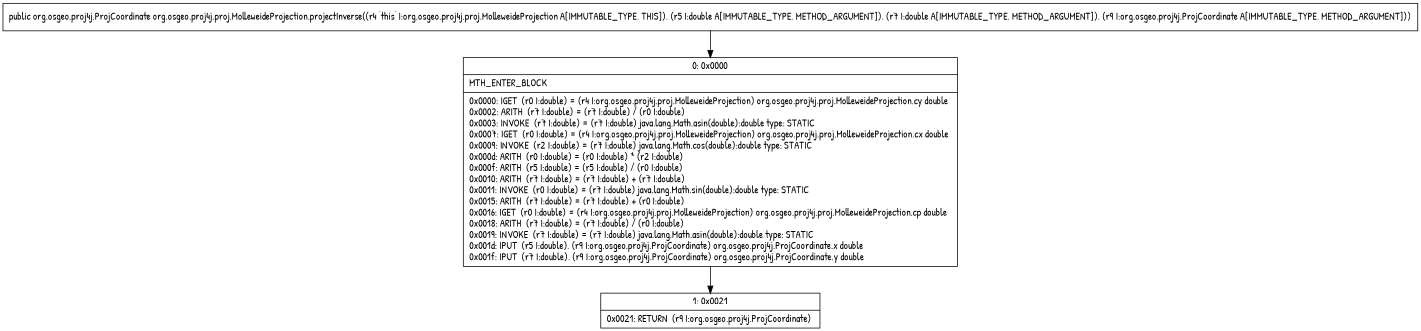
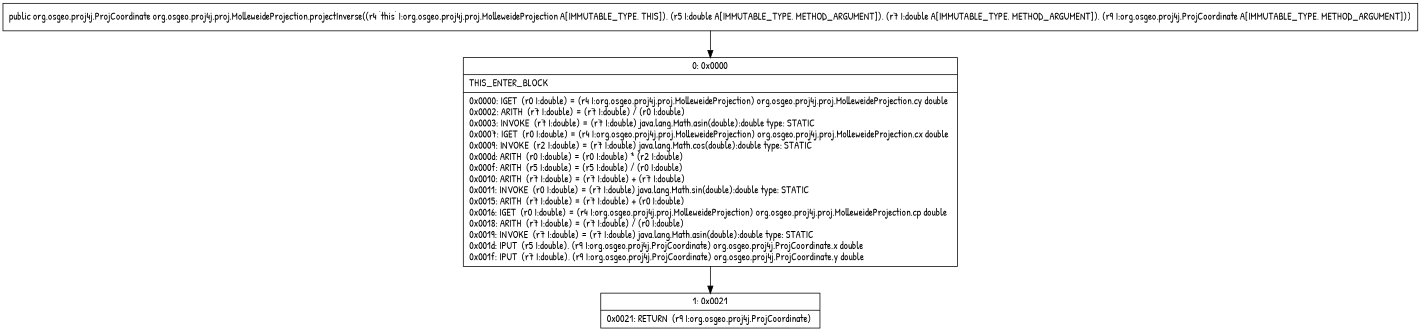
node "0: 0x0000": text "MTH_ENTER_BLOCK" -> "THIS_ENTER_BLOCK"
